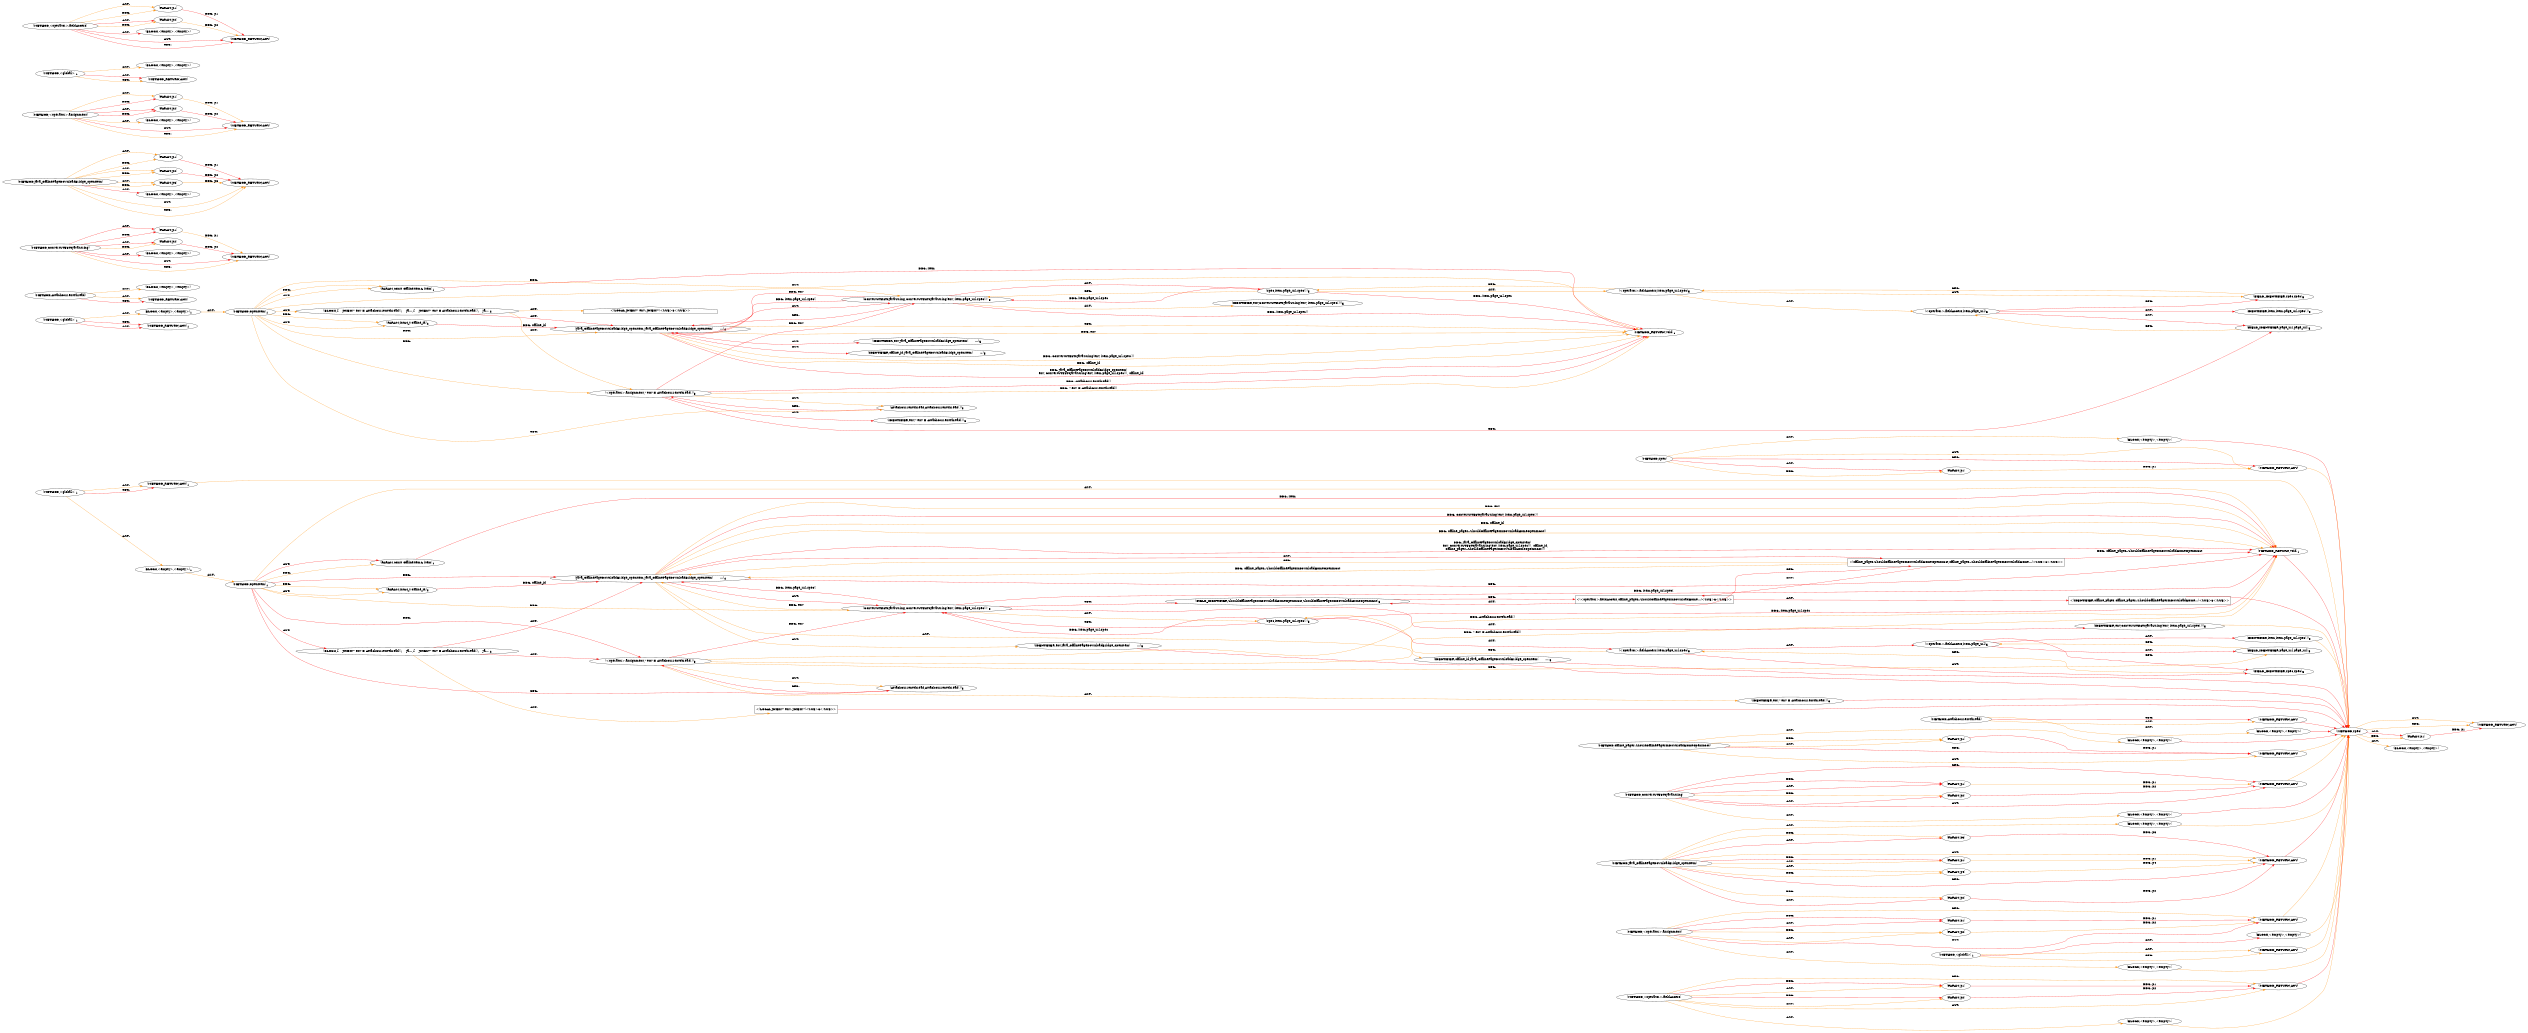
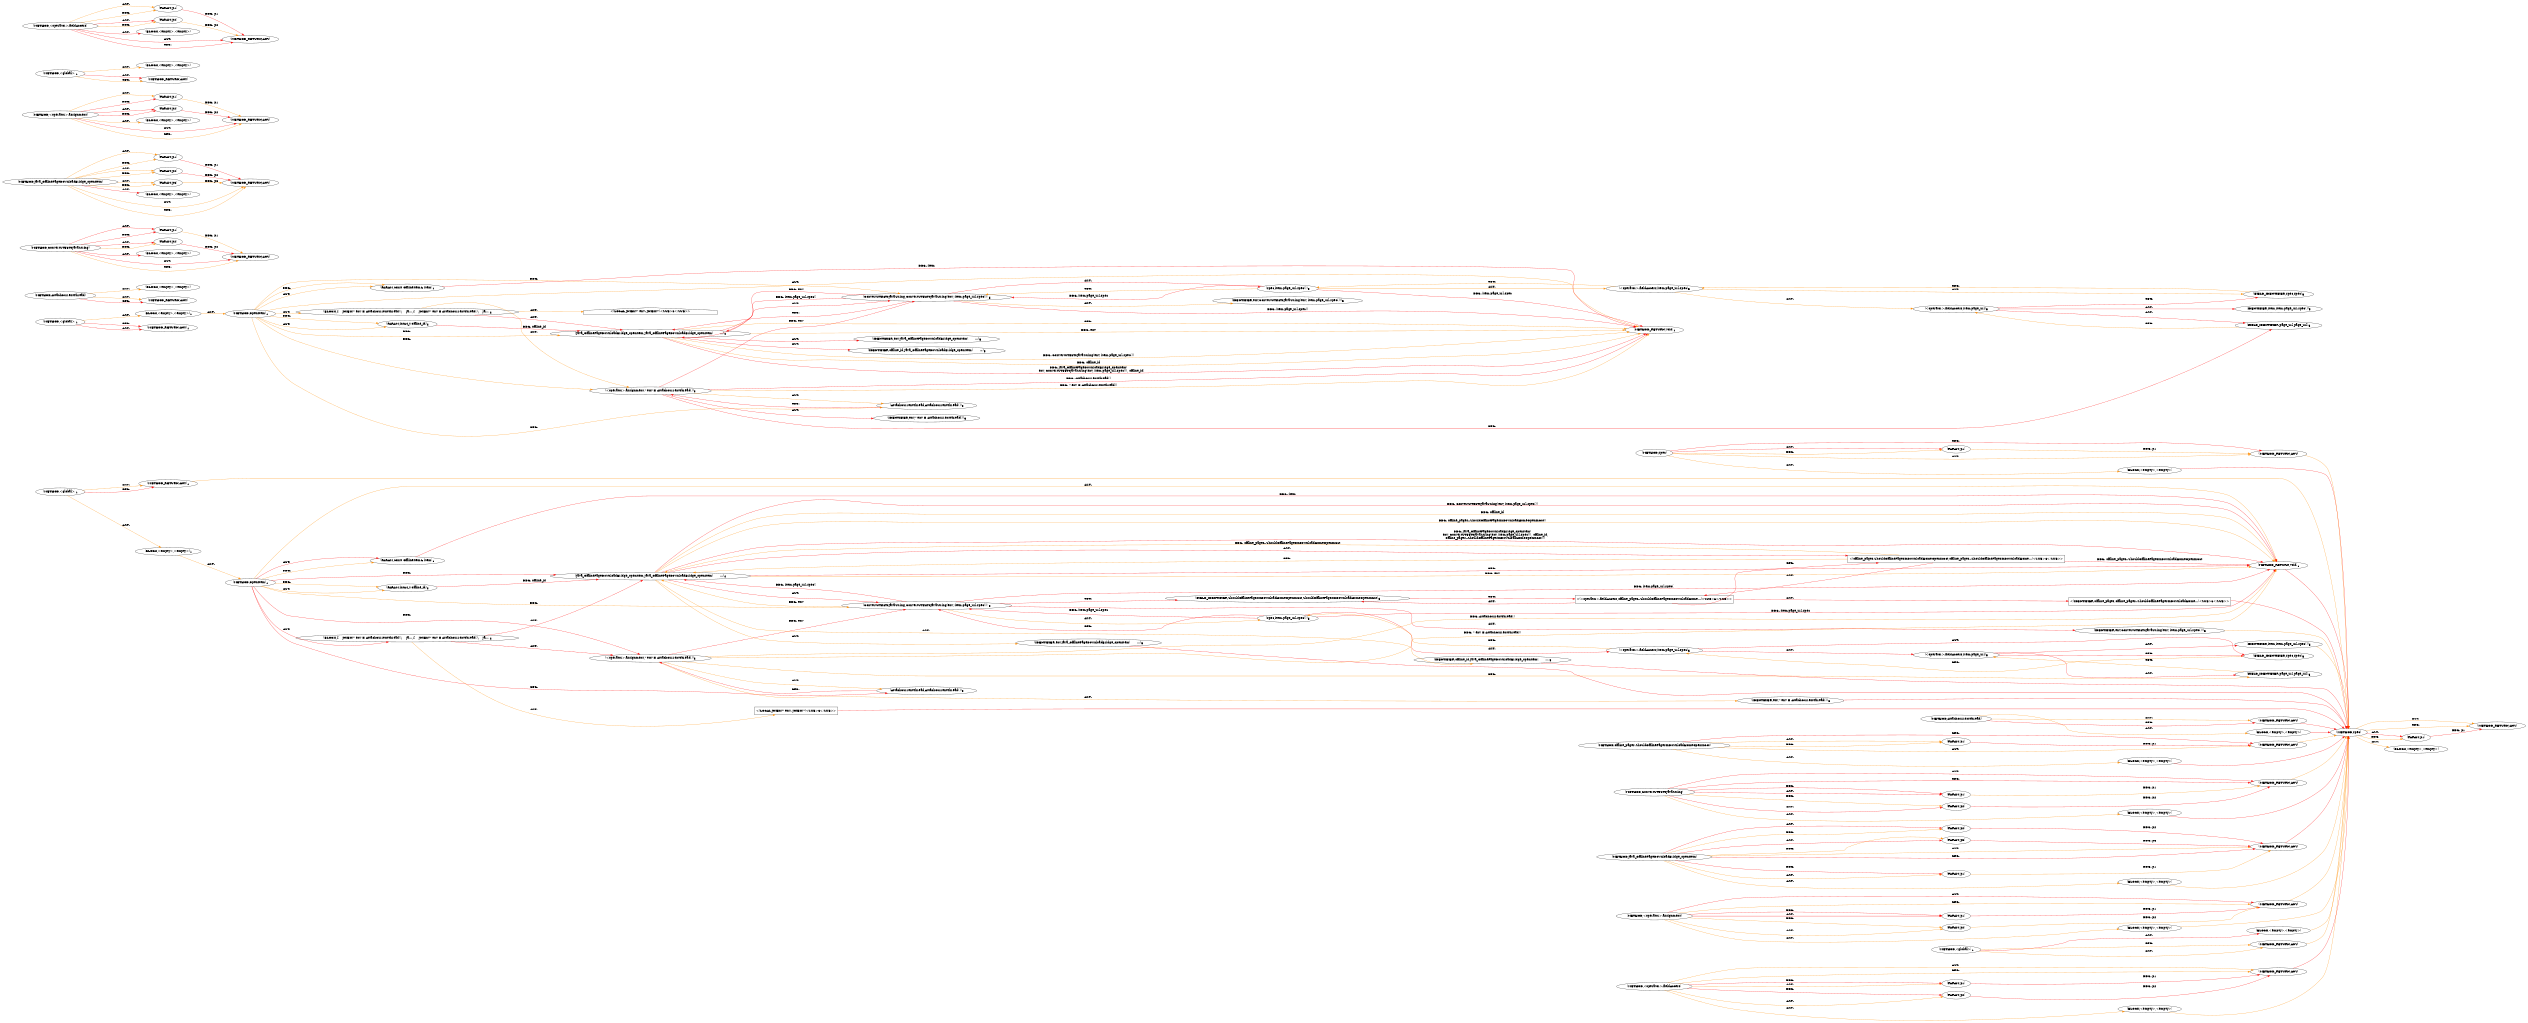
node "(PARAM,p4)": removed
